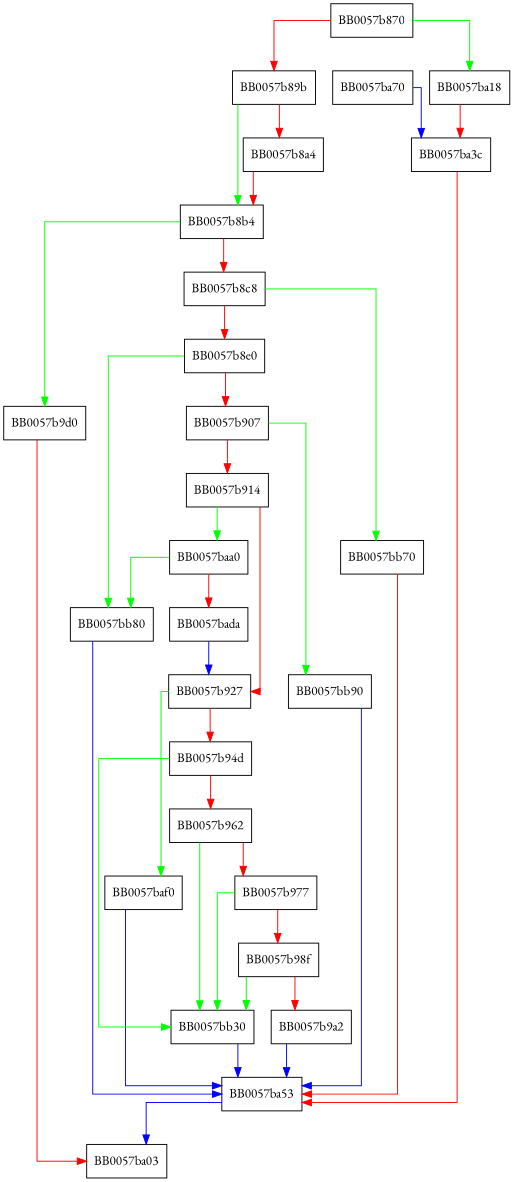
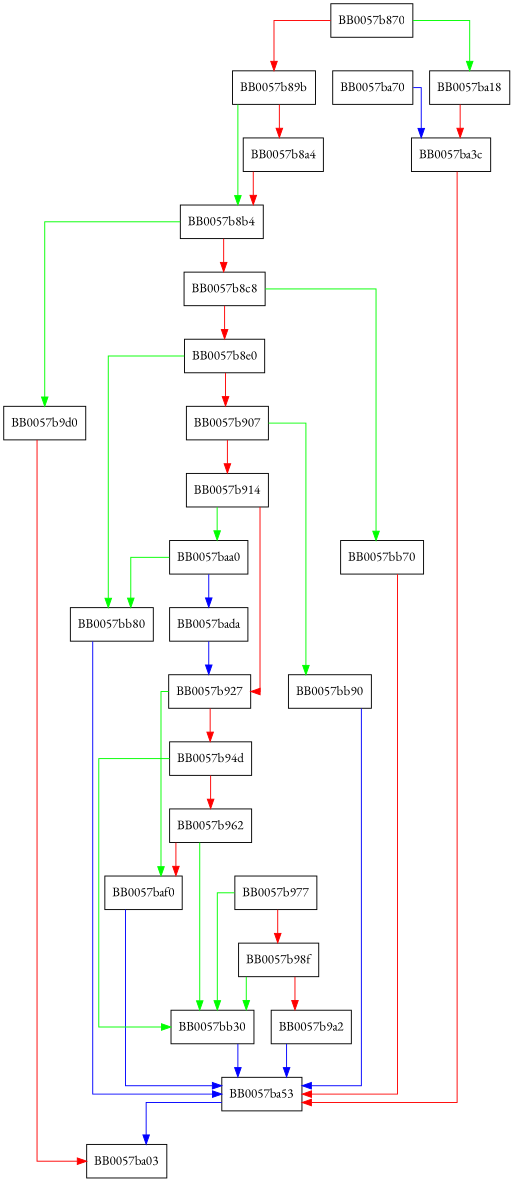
edge "BB0057baa0" -> "BB0057bada": color red -> blue
edge "BB0057b962" -> "BB0057b977": now "BB0057b962" -> "BB0057baf0"
